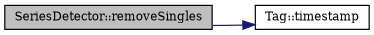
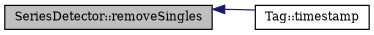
edge "SeriesDetector::removeSingles" -> "Tag::timestamp": reversed
